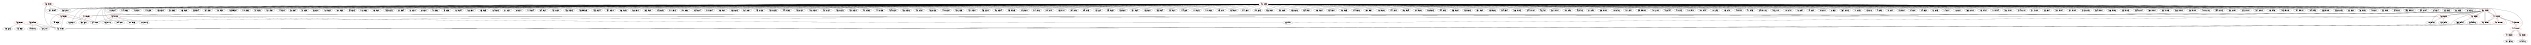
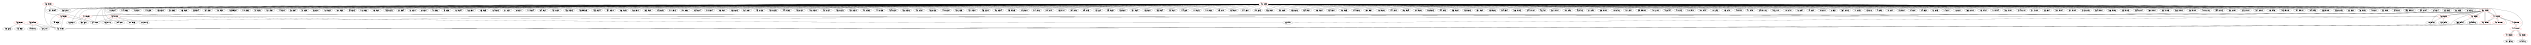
node "(91) D403": label "(91) D403" -> "(91) D400"
